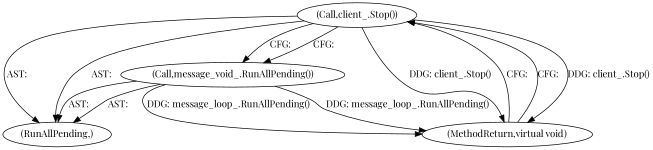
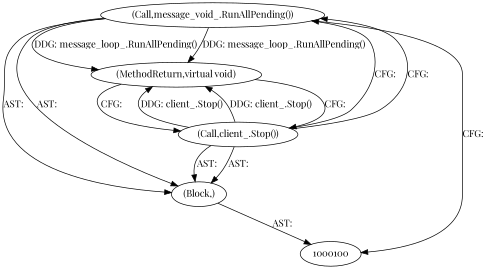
node "(RunAllPending,)": label "(RunAllPending,)" -> "(Block,)"
node "1000100": added
